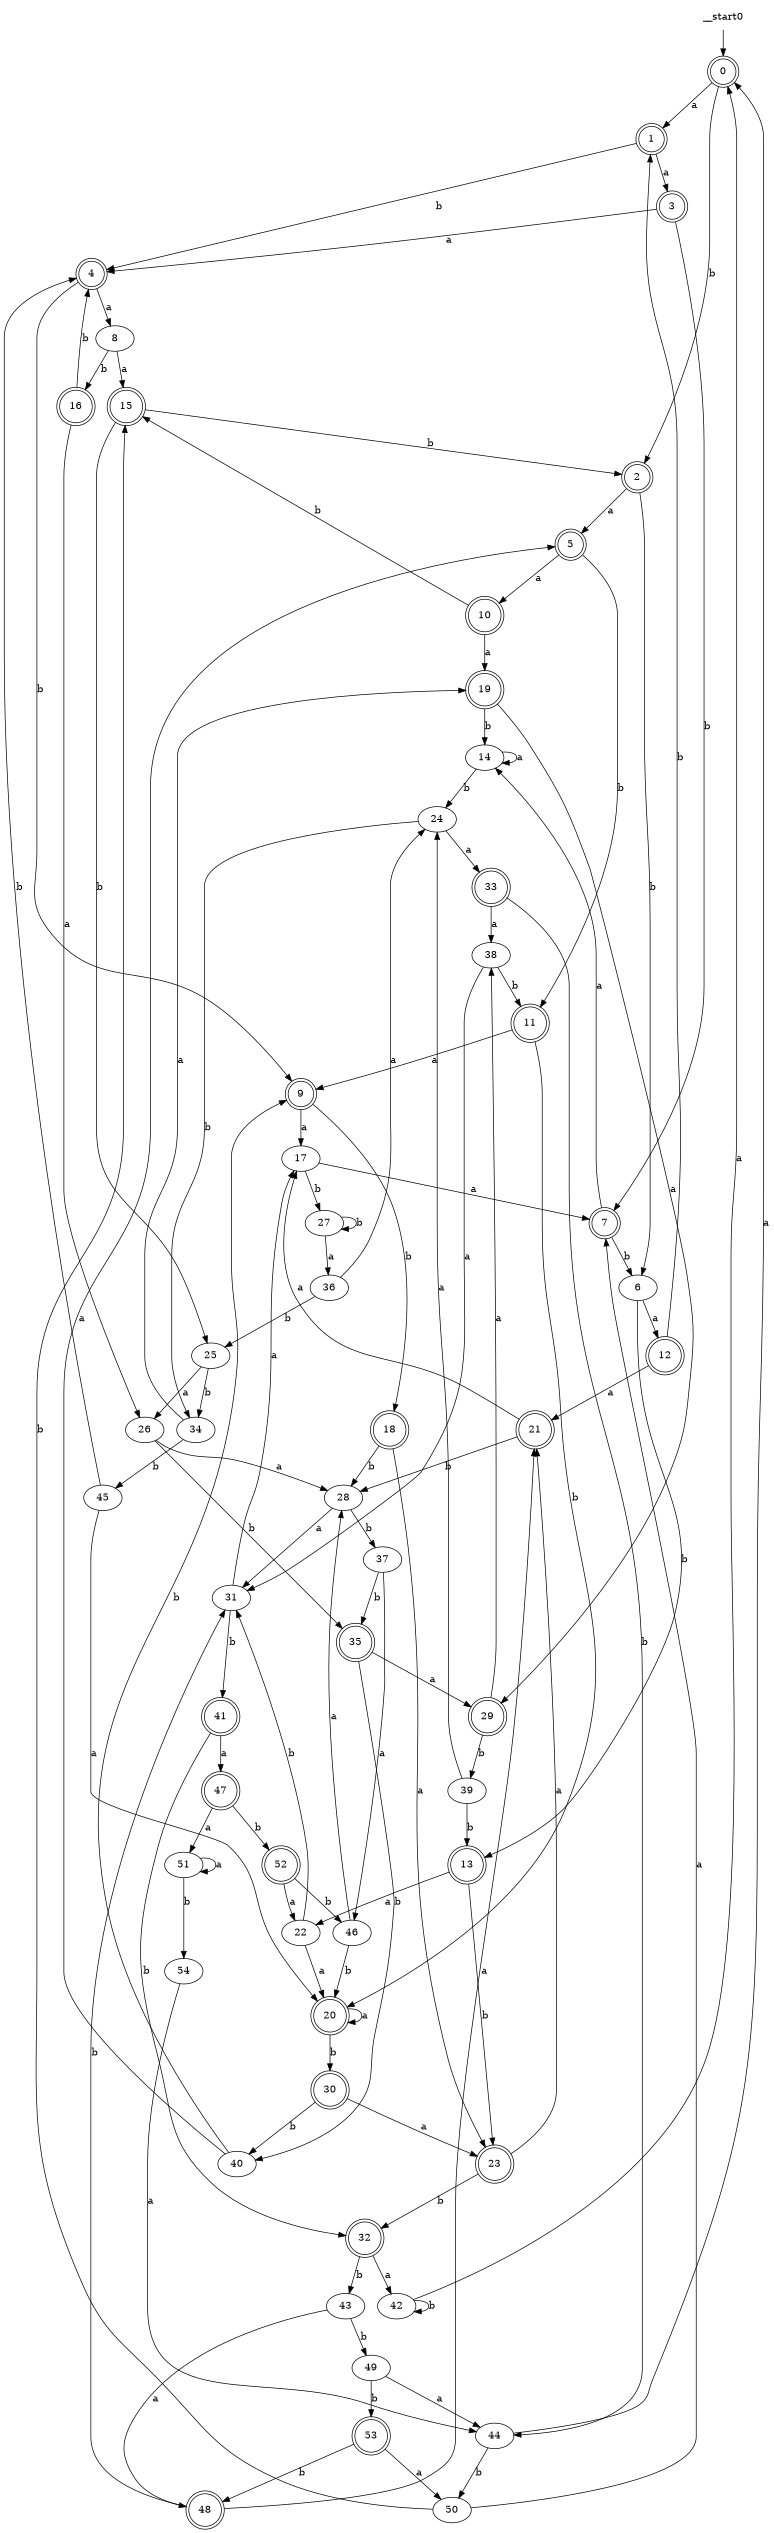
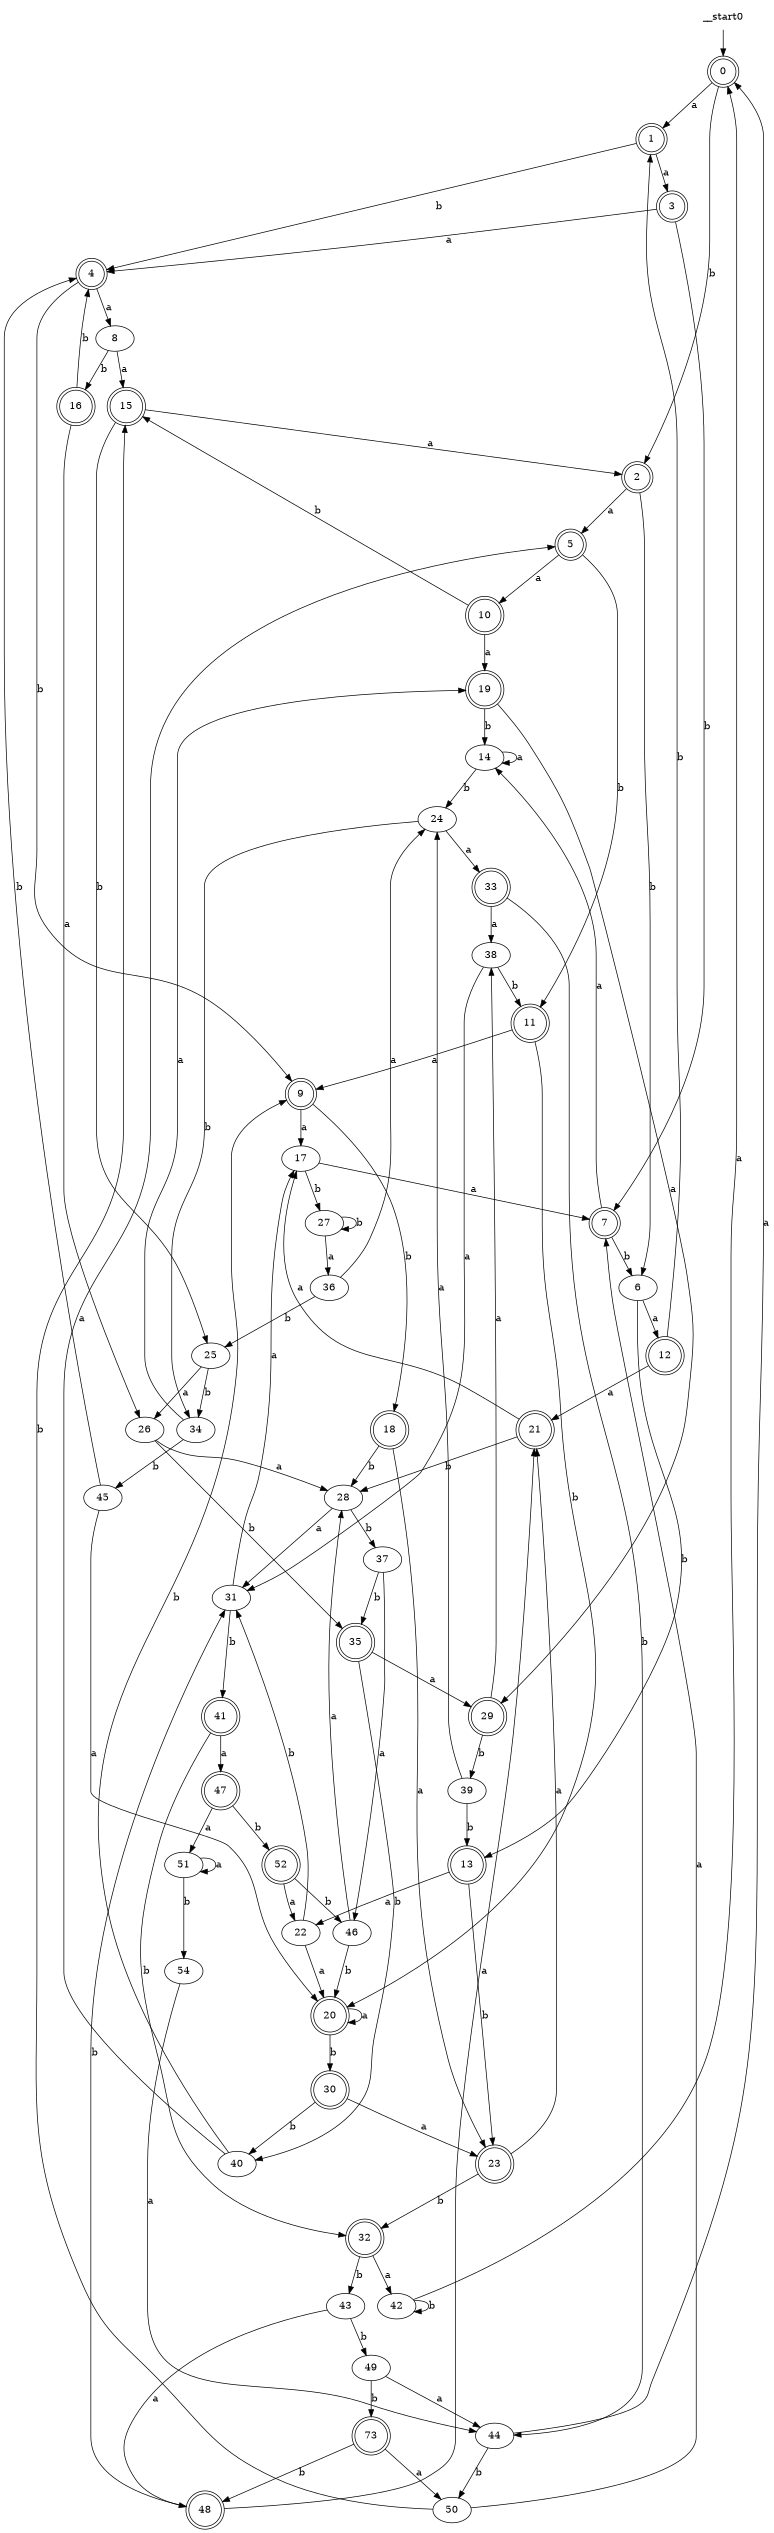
edge "15" -> "2": label "b" -> "a"
node "53": label "53" -> "73"
